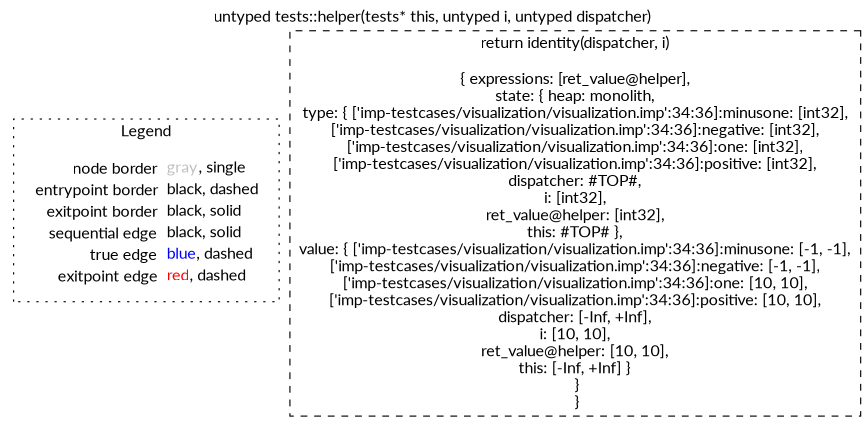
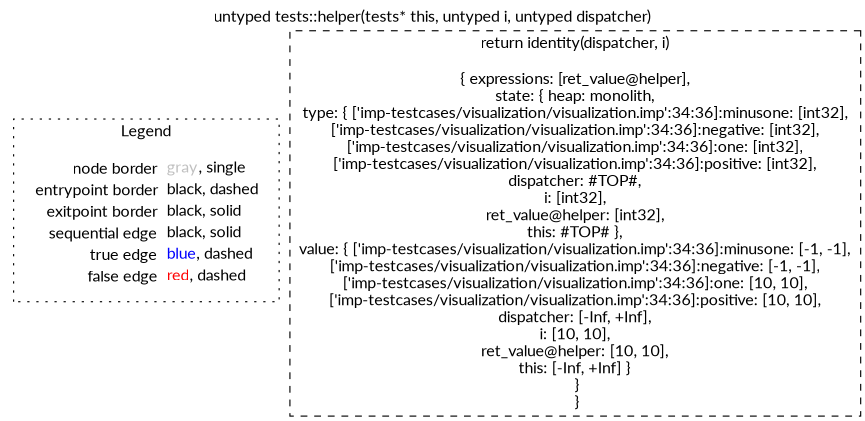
node "node border": text "exitpoint edge" -> "false edge"
